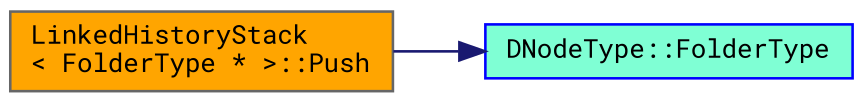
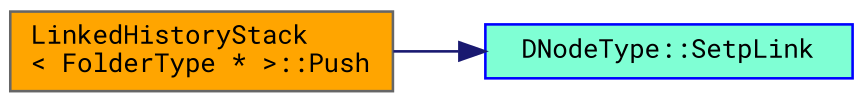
node "DNodeType::FolderType": label "DNodeType::FolderType" -> "DNodeType::SetpLink"
